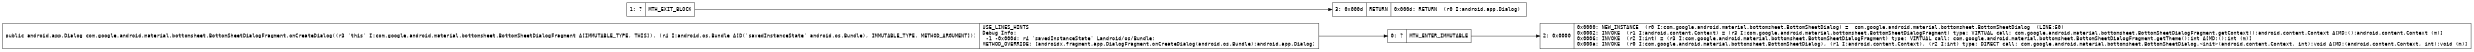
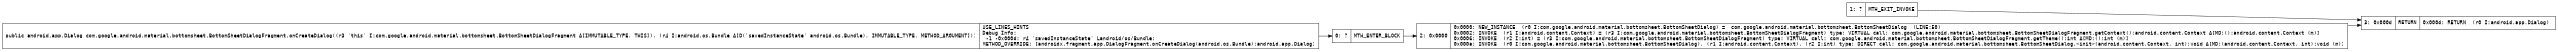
node "1: ?": text "MTH_EXIT_BLOCK" -> "MTH_EXIT_INVOKE"
edge "2: 0x0000" -> "3: 0x000d": added
node "0: ?": text "MTH_ENTER_IMMUTABLE" -> "MTH_ENTER_BLOCK"
